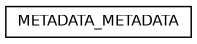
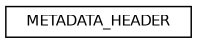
node "METADATA_METADATA": label "METADATA_METADATA" -> "METADATA_HEADER"
